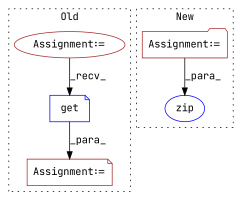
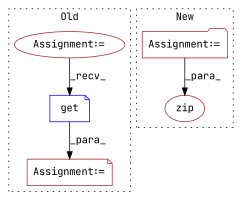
node "zip": color blue -> brown
